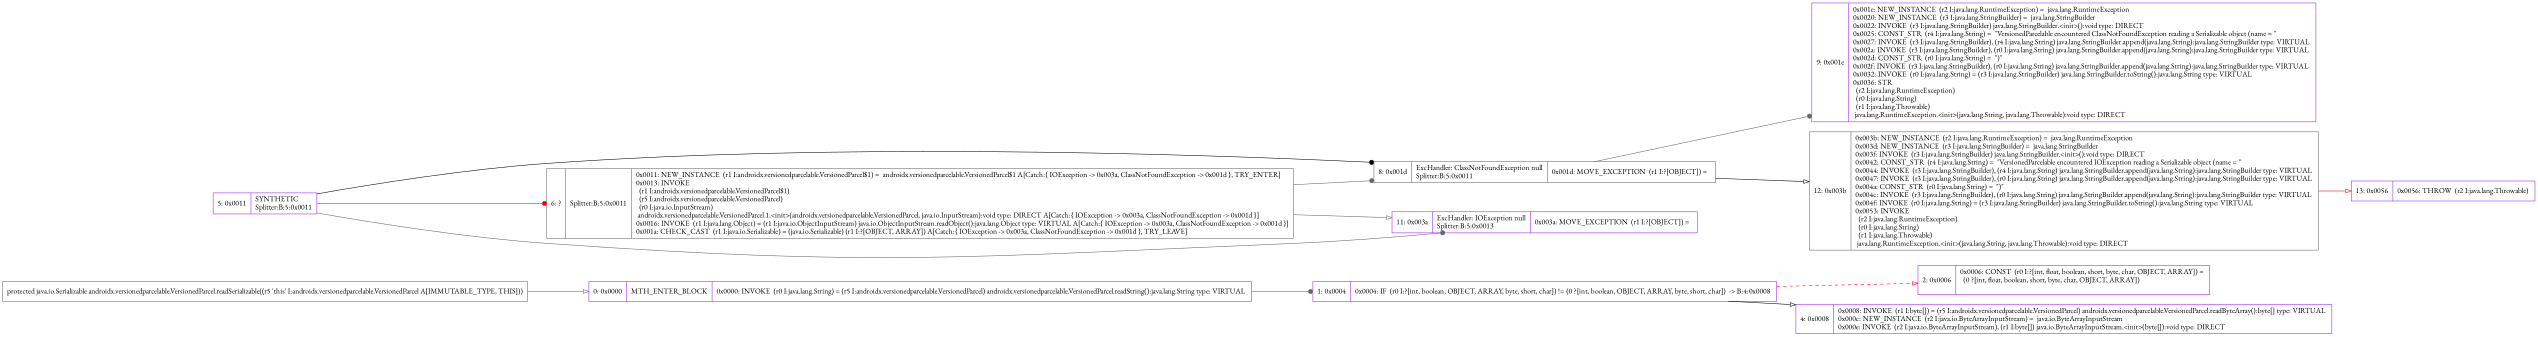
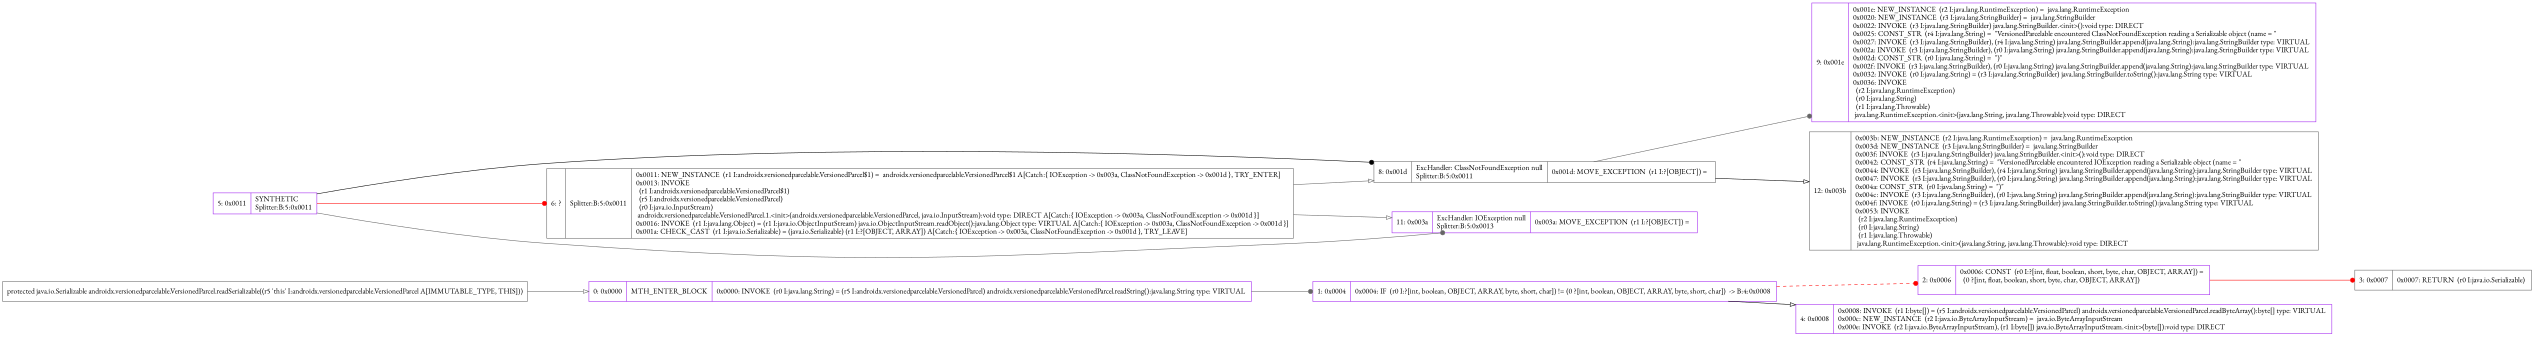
node "9: 0x001e": text "0x0036: STR" -> "0x0036: INVOKE"
edge "6: ?" -> "8: 0x001d": arrowhead dot -> onormal
node "13: 0x0056": removed
node "3: 0x0007": added
edge "1: 0x0004" -> "2: 0x0006": arrowhead onormal -> dot
